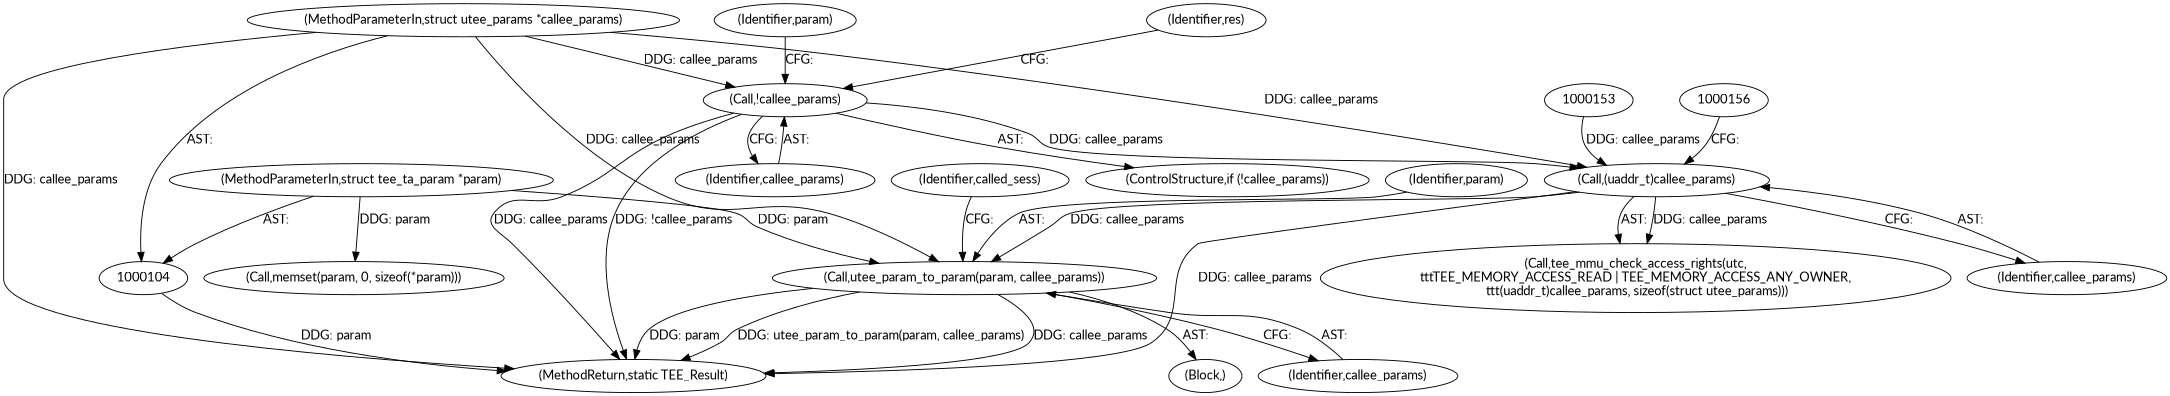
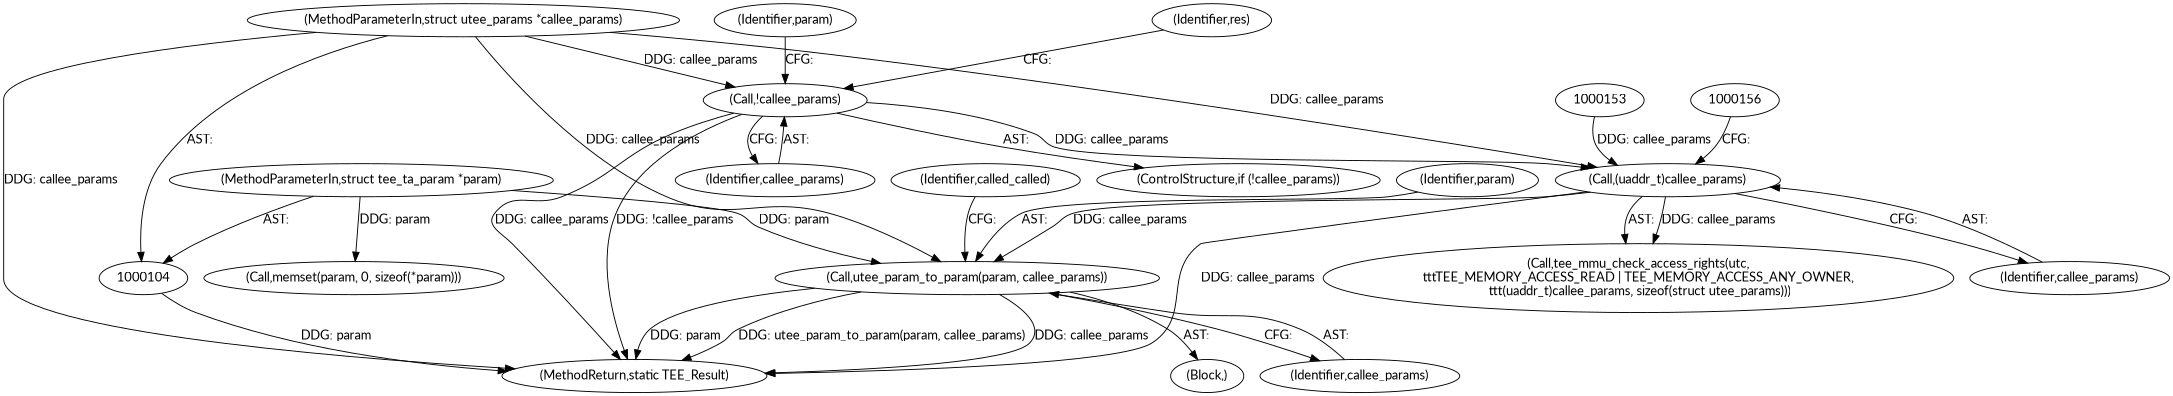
node "(Identifier,called_sess)": label "(Identifier,called_sess)" -> "(Identifier,called_called)"
